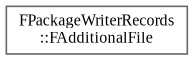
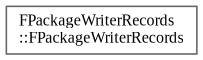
node "FPackageWriterRecords ::FAdditionalFile": label "FPackageWriterRecords ::FAdditionalFile" -> "FPackageWriterRecords ::FPackageWriterRecords"
